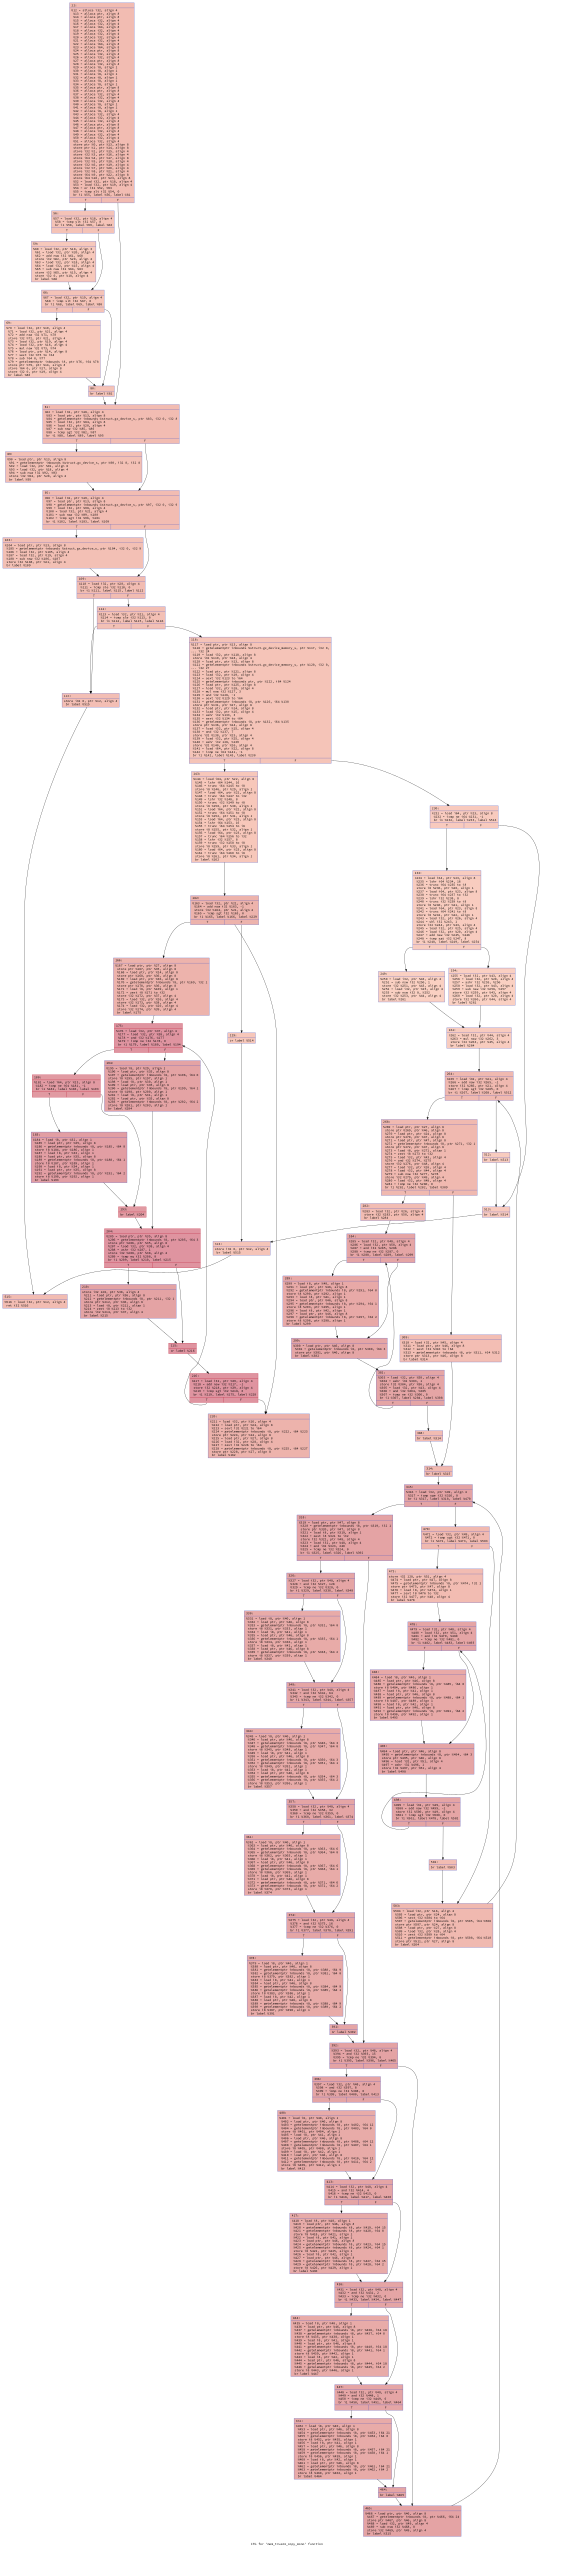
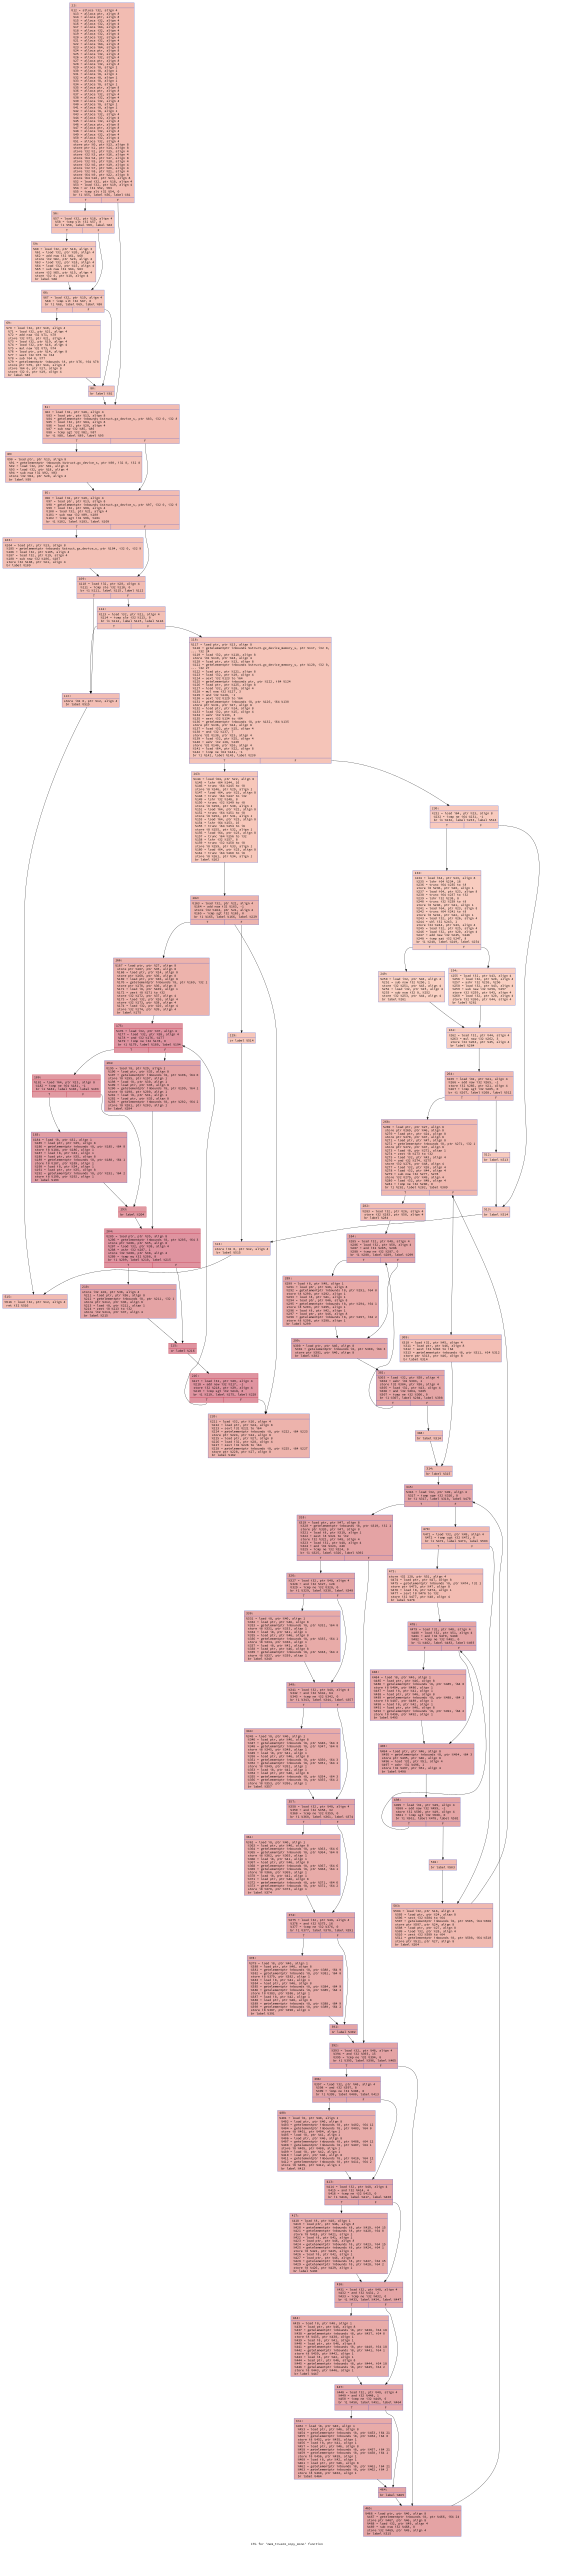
edge "503:" -> "264:": now "503:" -> "268:"
